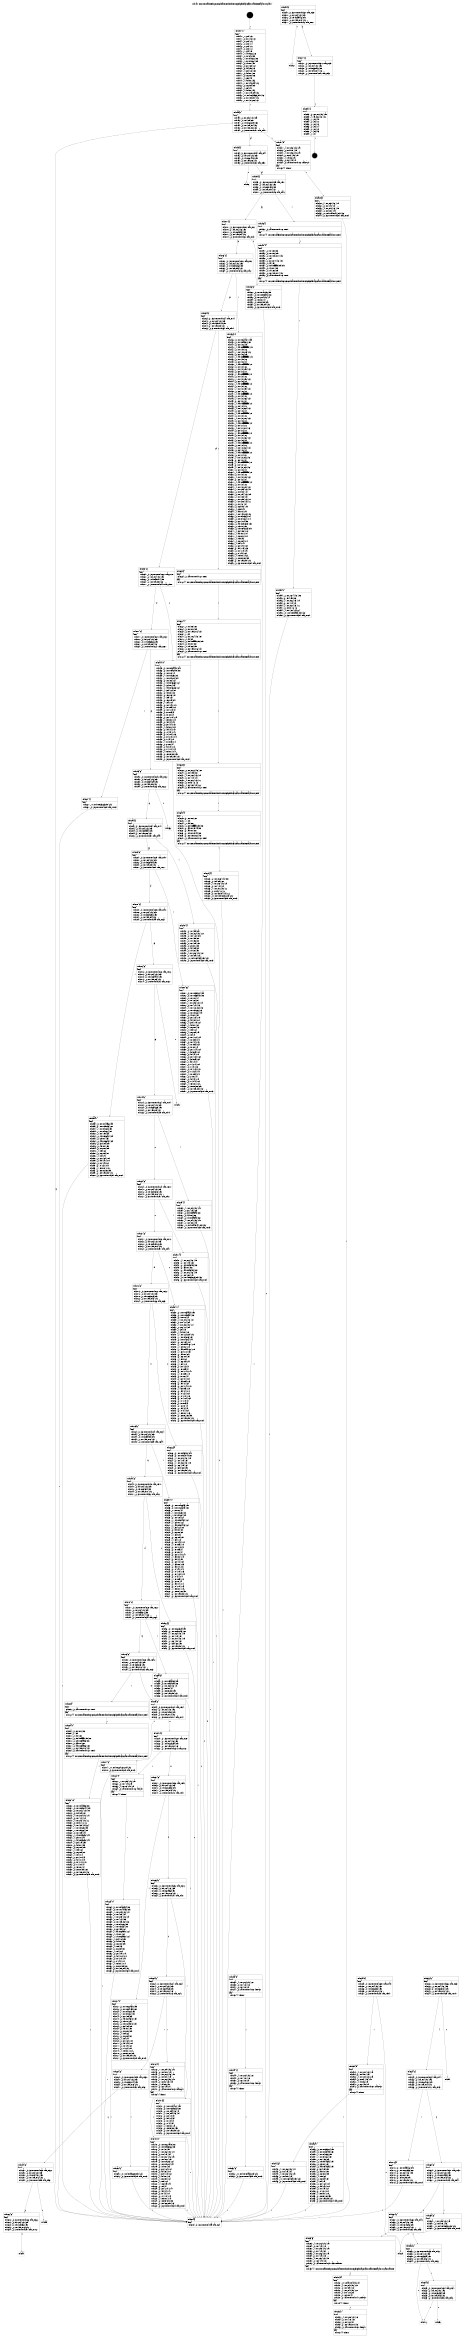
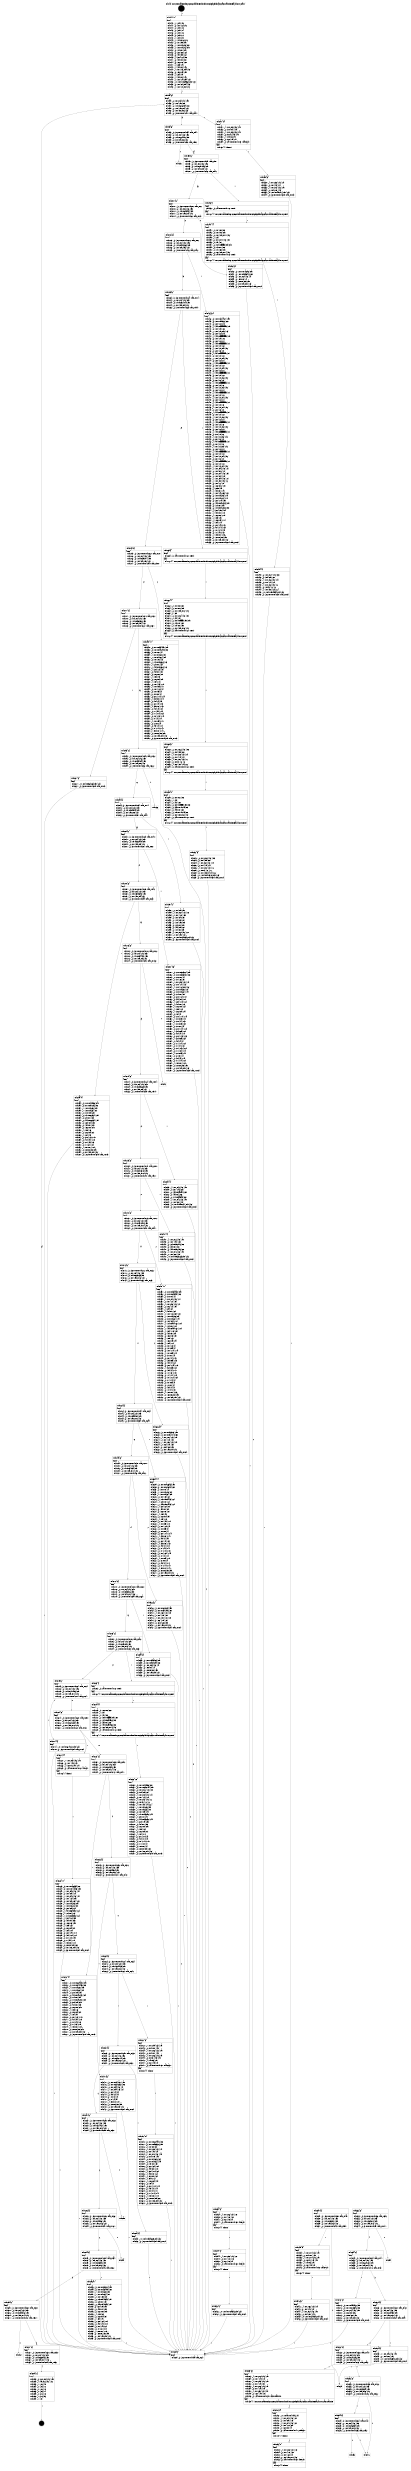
node "0x4022df [28]": added
